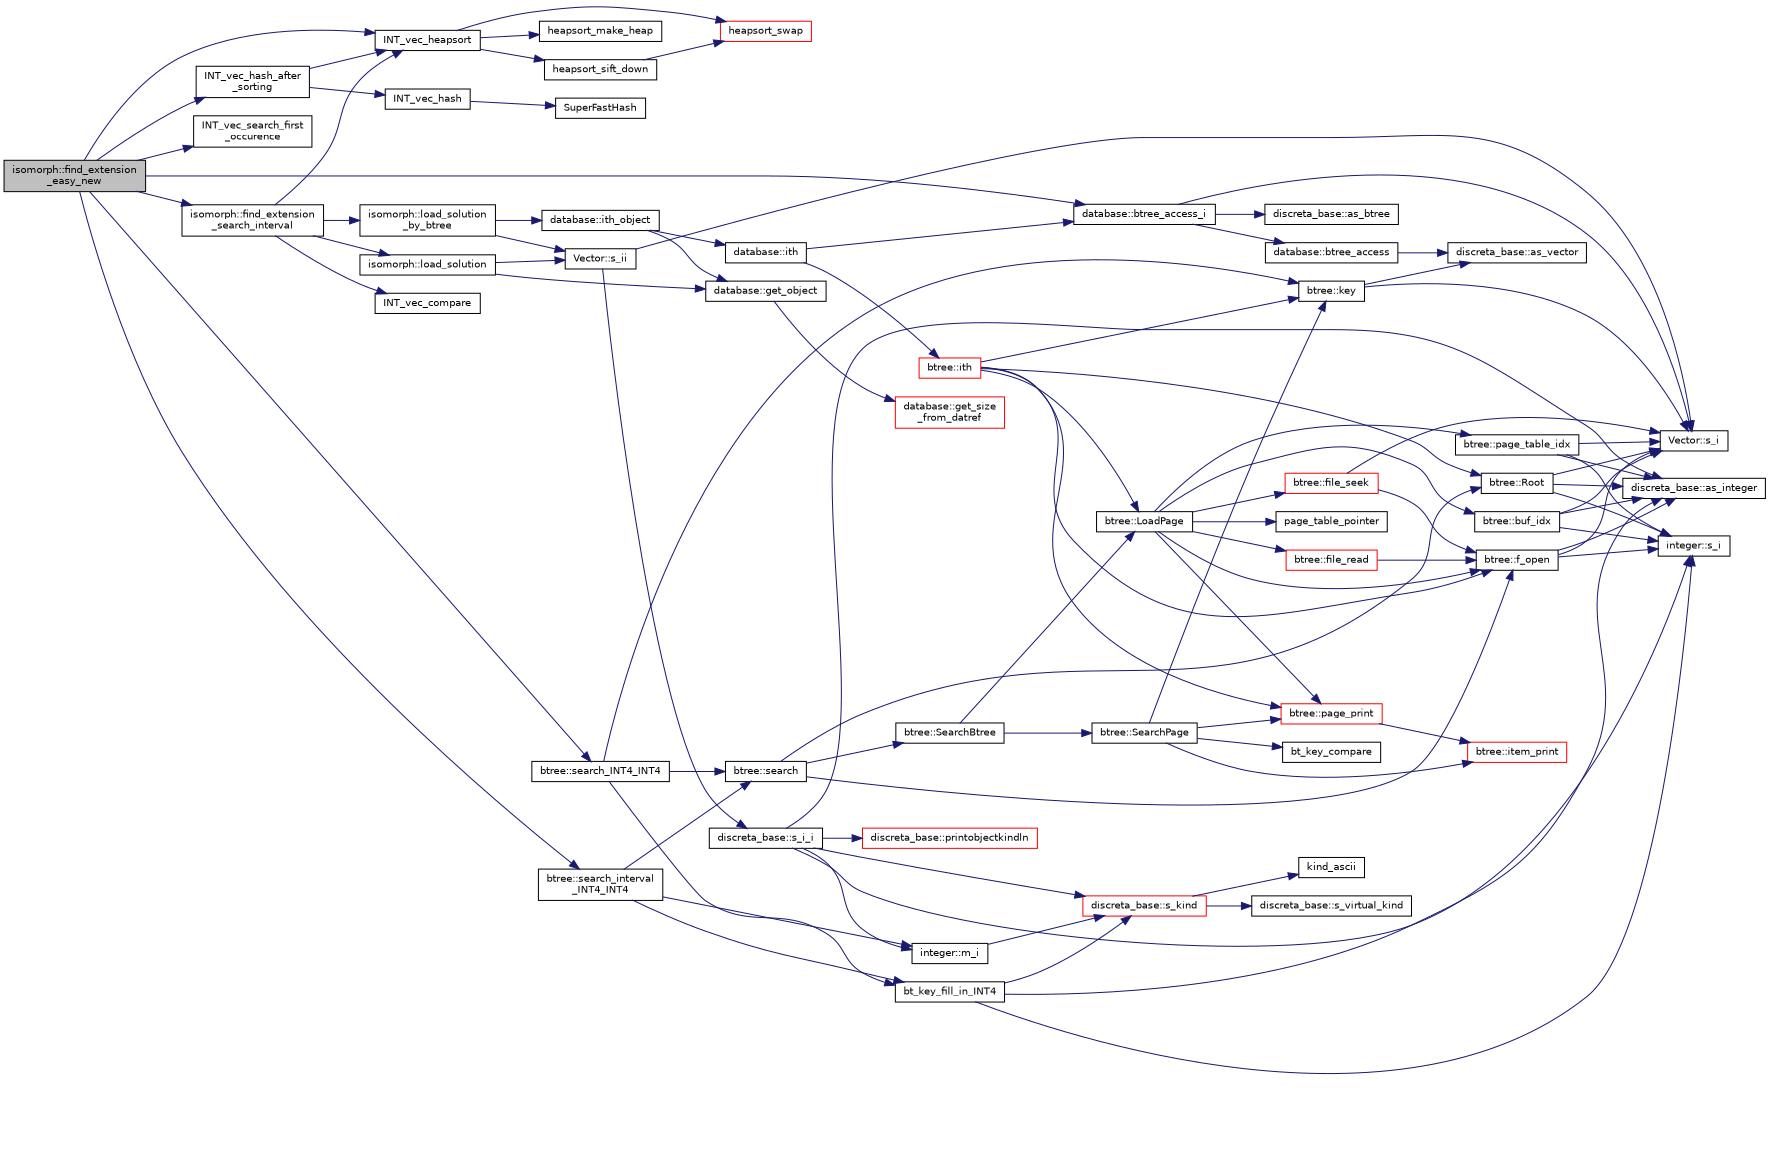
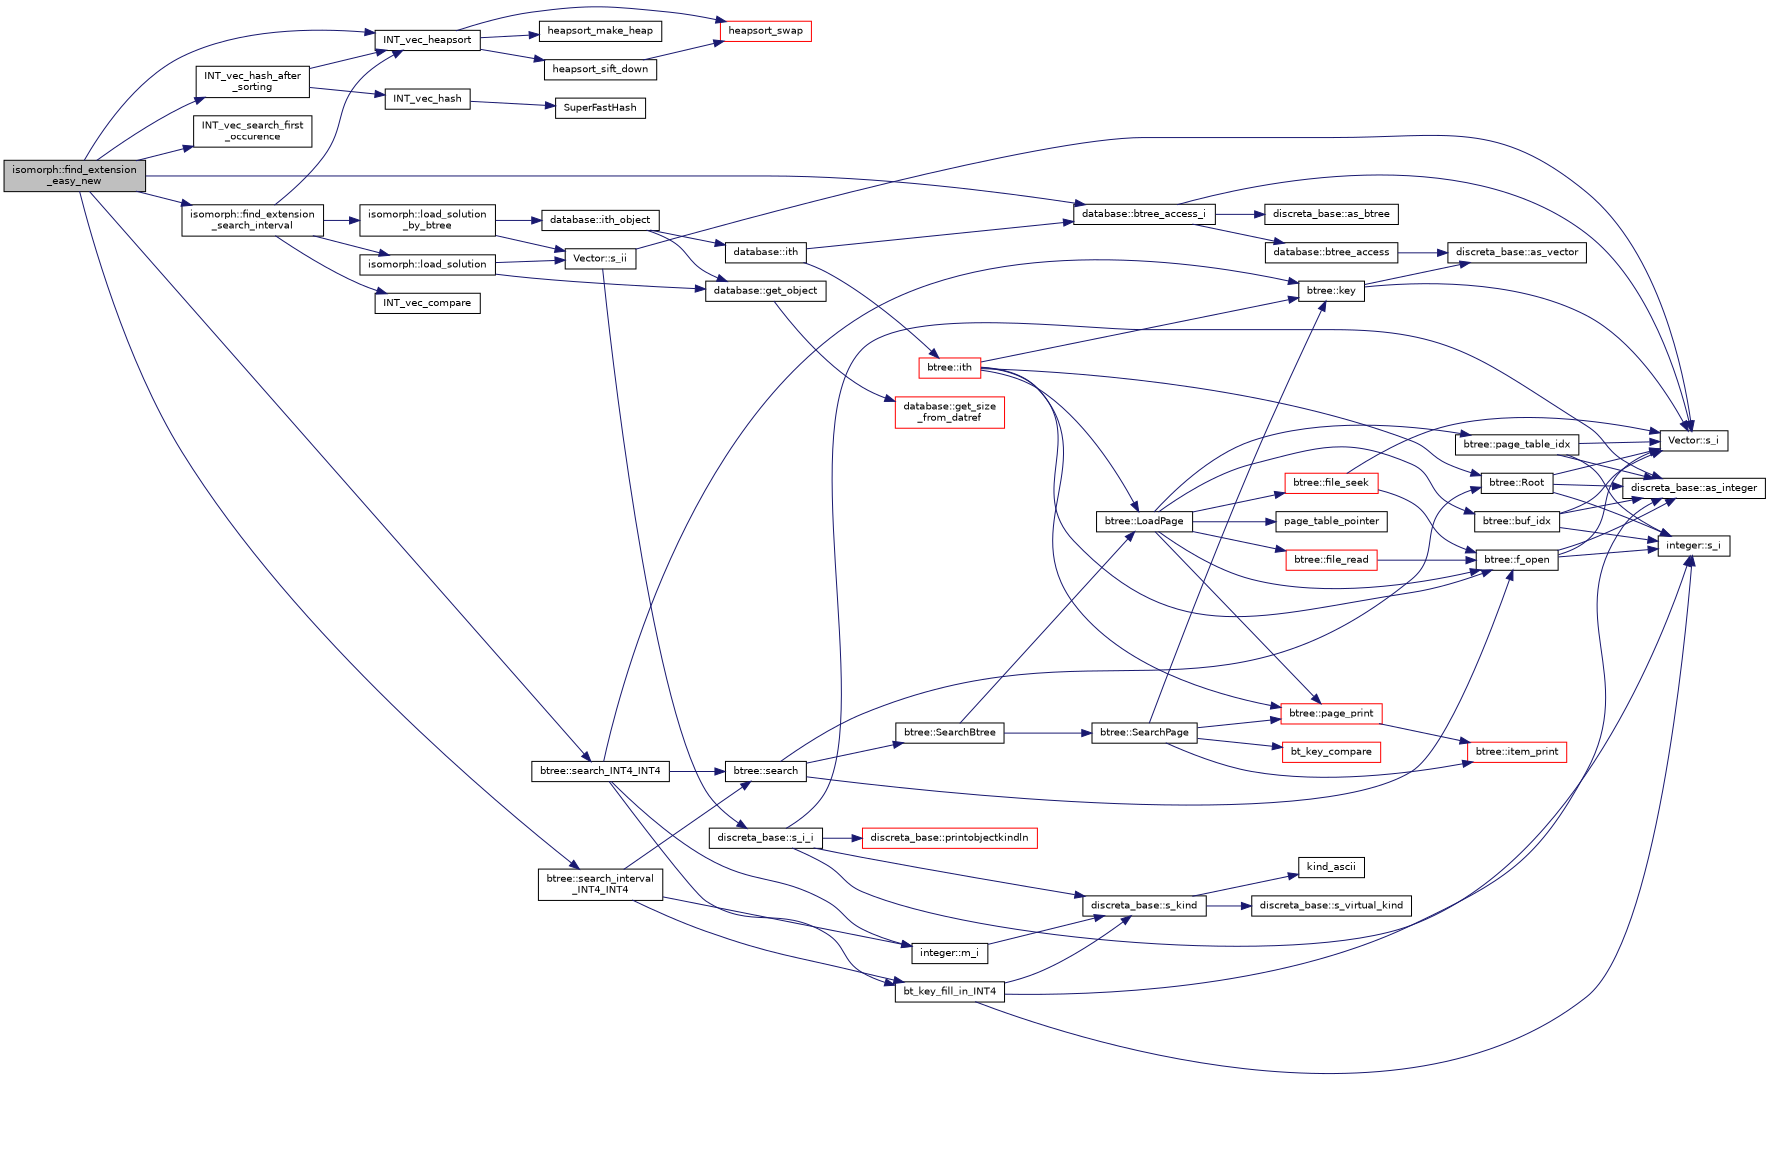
node "bt_key_compare": color black -> red
edge "discreta_base::s_i_i" -> "integer::m_i": now "btree::search_INT4_INT4" -> "integer::m_i"
node "discreta_base::s_kind": color red -> black
